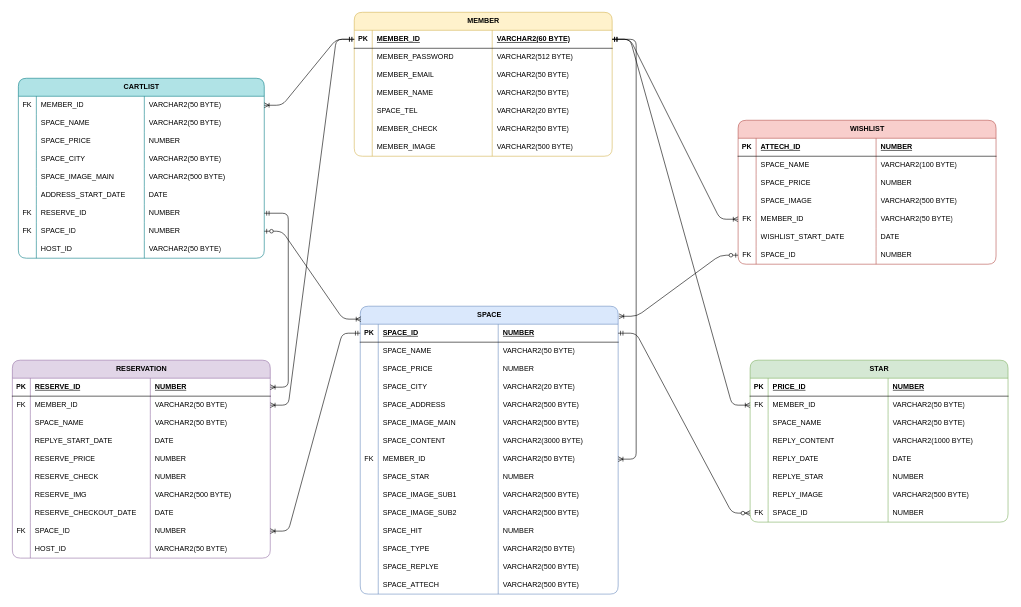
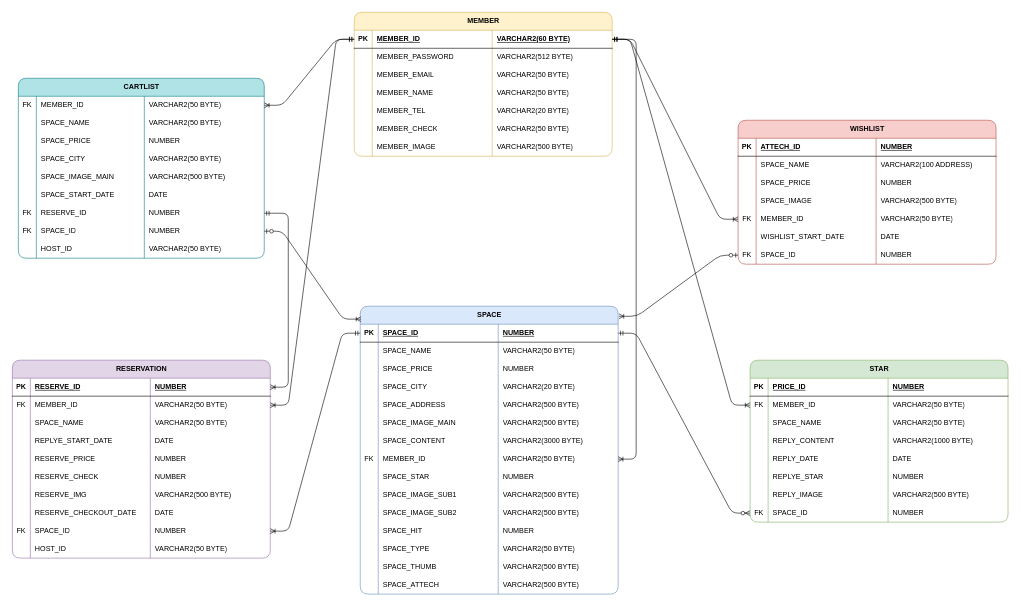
node "SPACE_TEL": label "SPACE_TEL" -> "MEMBER_TEL"
node "VARCHAR2(100 BYTE)": label "VARCHAR2(100 BYTE)" -> "VARCHAR2(100 ADDRESS)"
node "ADDRESS_START_DATE": label "ADDRESS_START_DATE" -> "SPACE_START_DATE"
node "SPACE_REPLYE": label "SPACE_REPLYE" -> "SPACE_THUMB"
